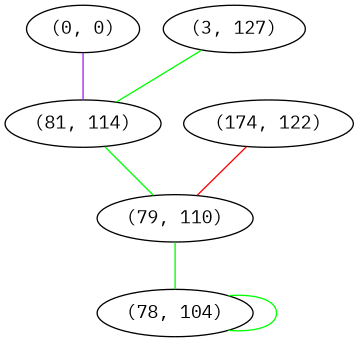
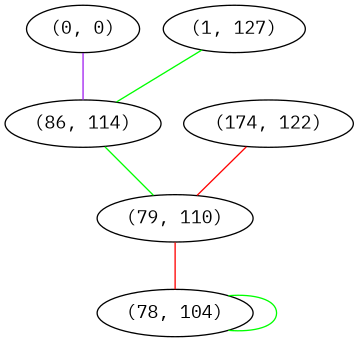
node "(3, 127)": label "(3, 127)" -> "(1, 127)"
node "(81, 114)": label "(81, 114)" -> "(86, 114)"
edge "(79, 110)" -- "(78, 104)": color green -> red
